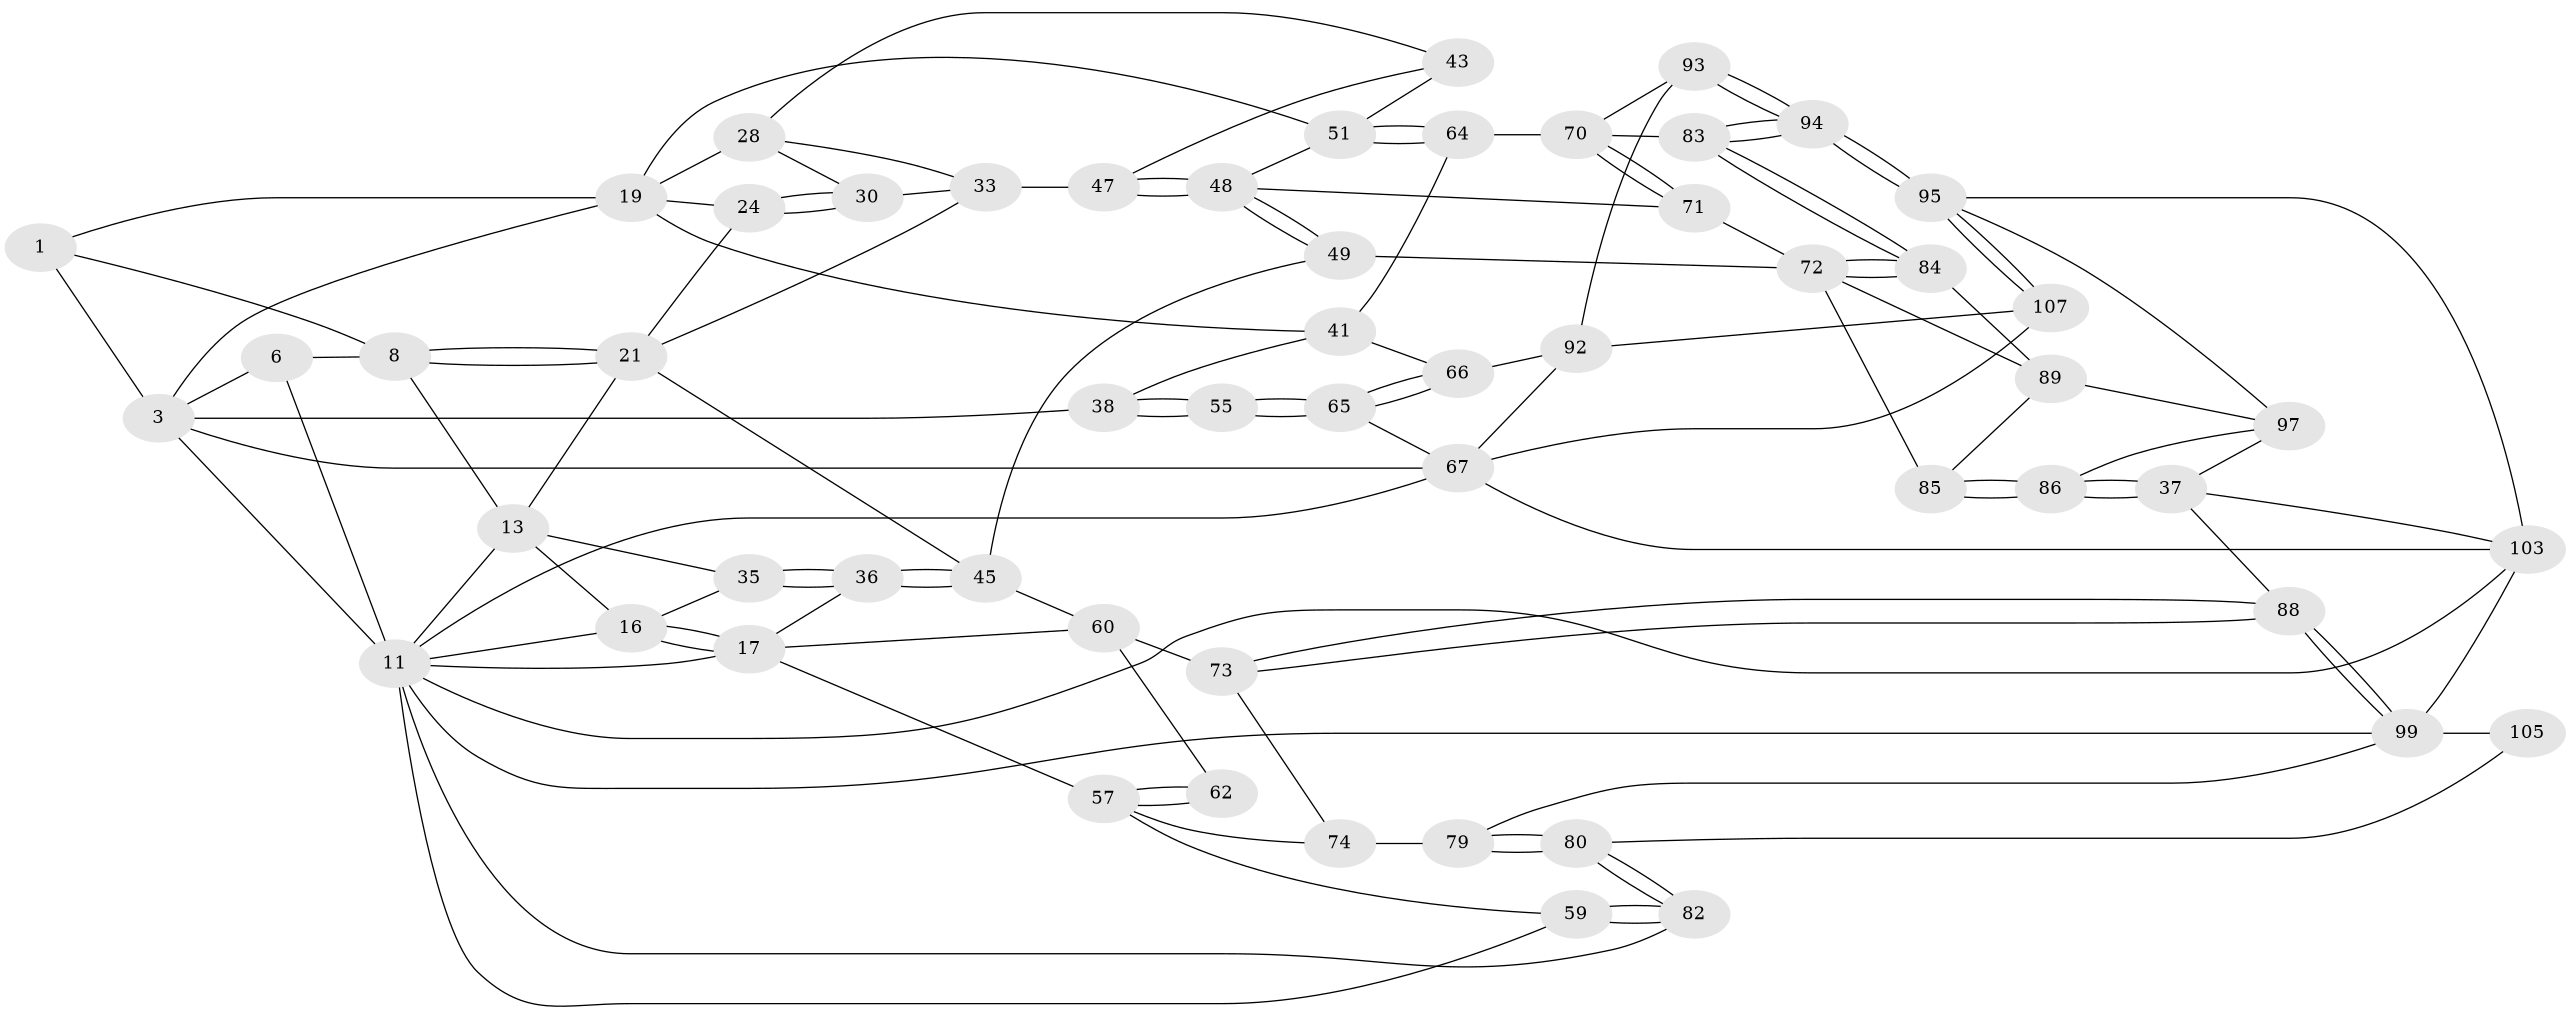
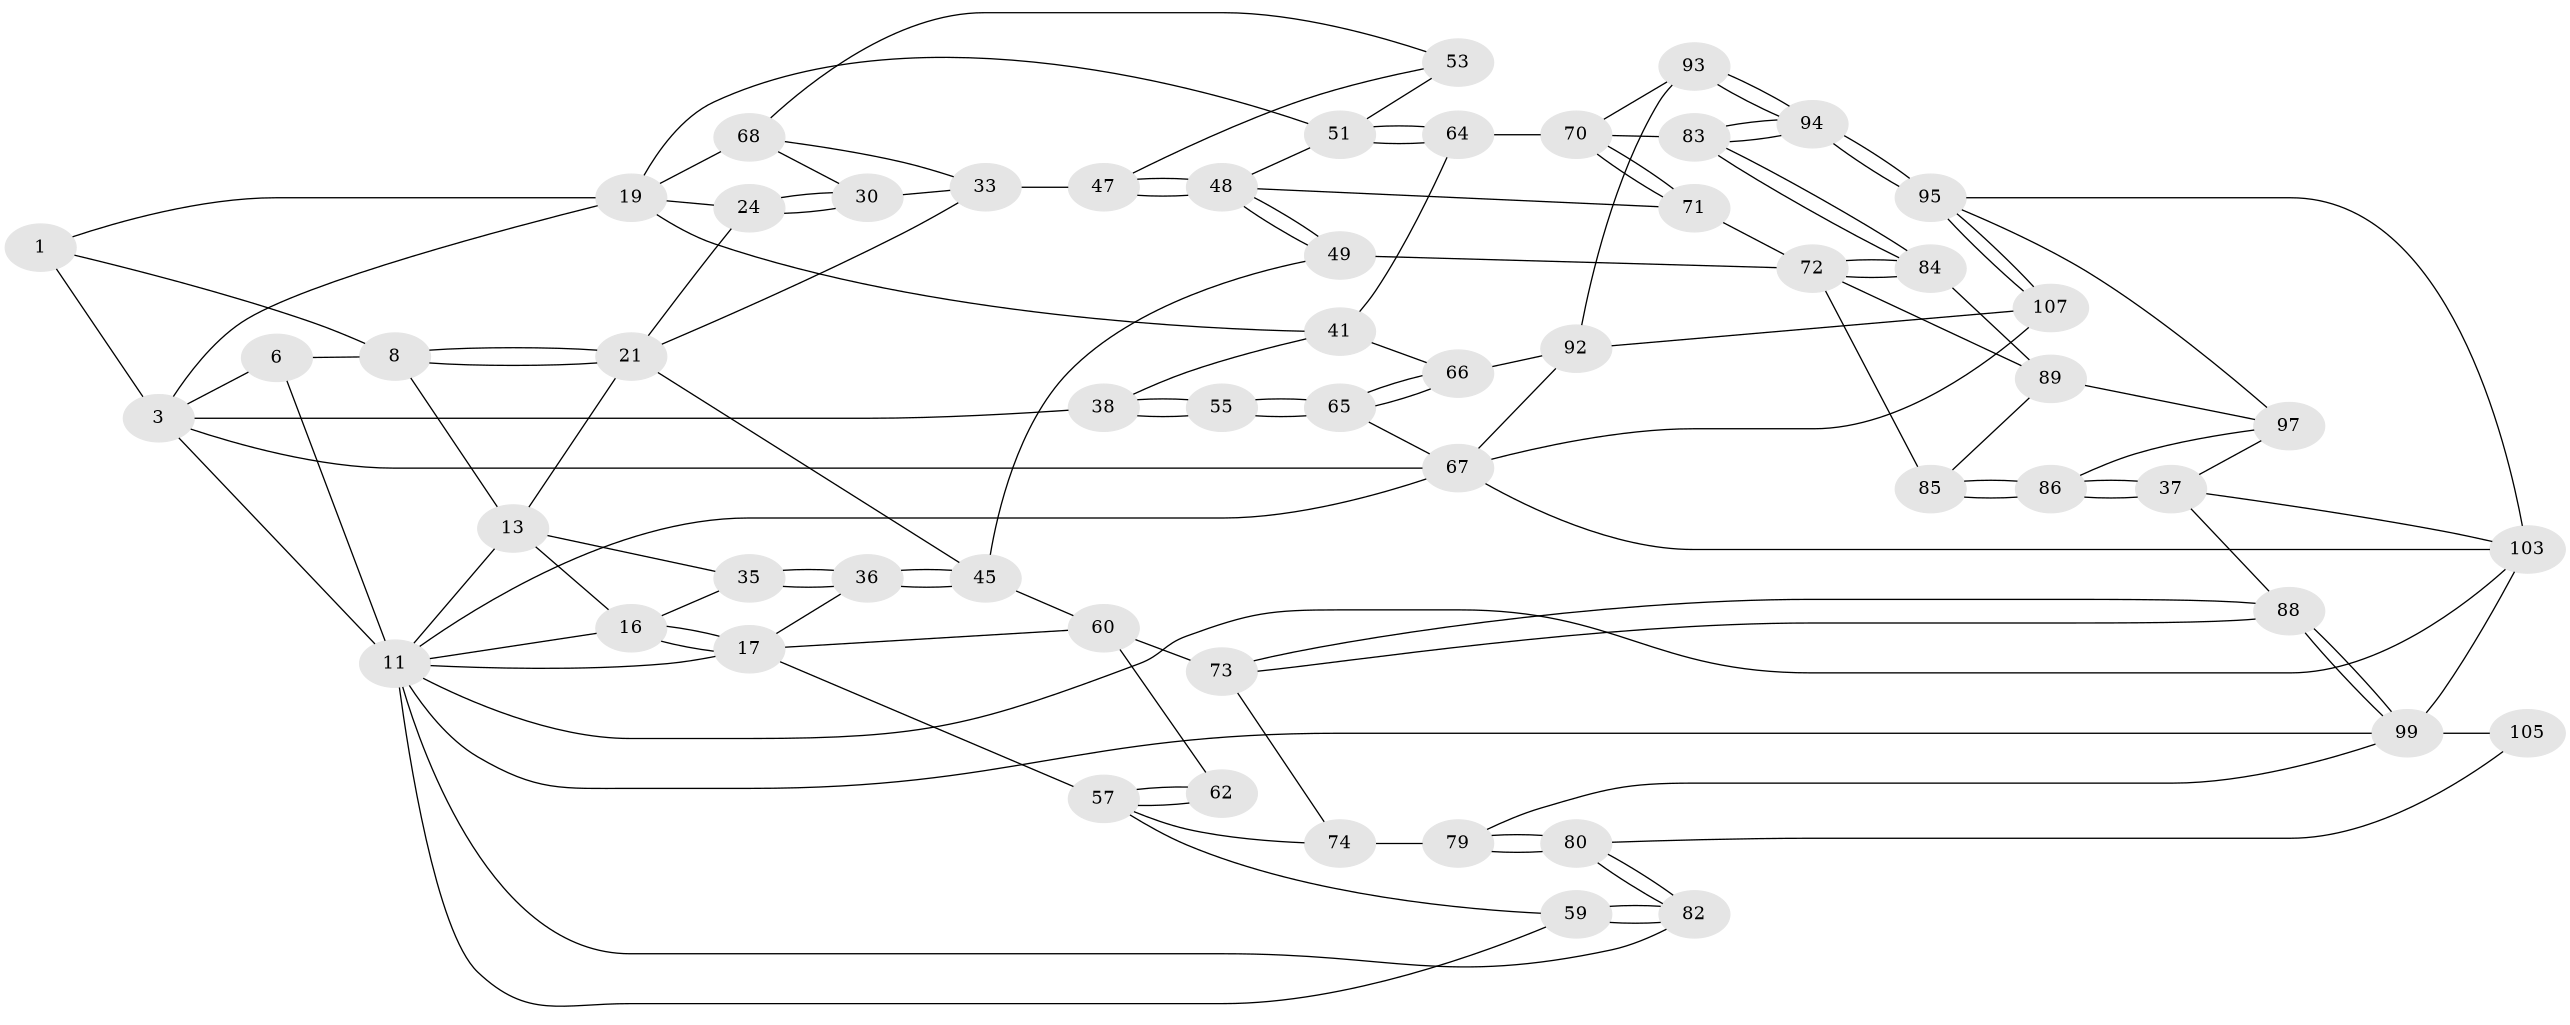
node "43": label "43" -> "53"
node "28": label "28" -> "68"
